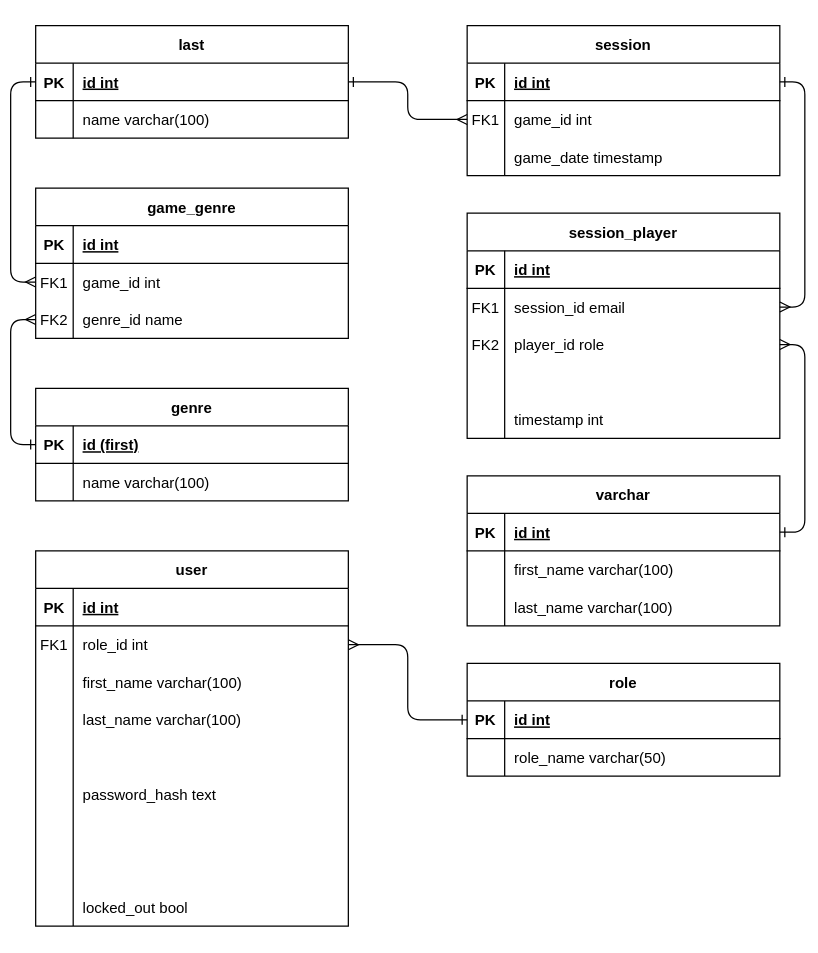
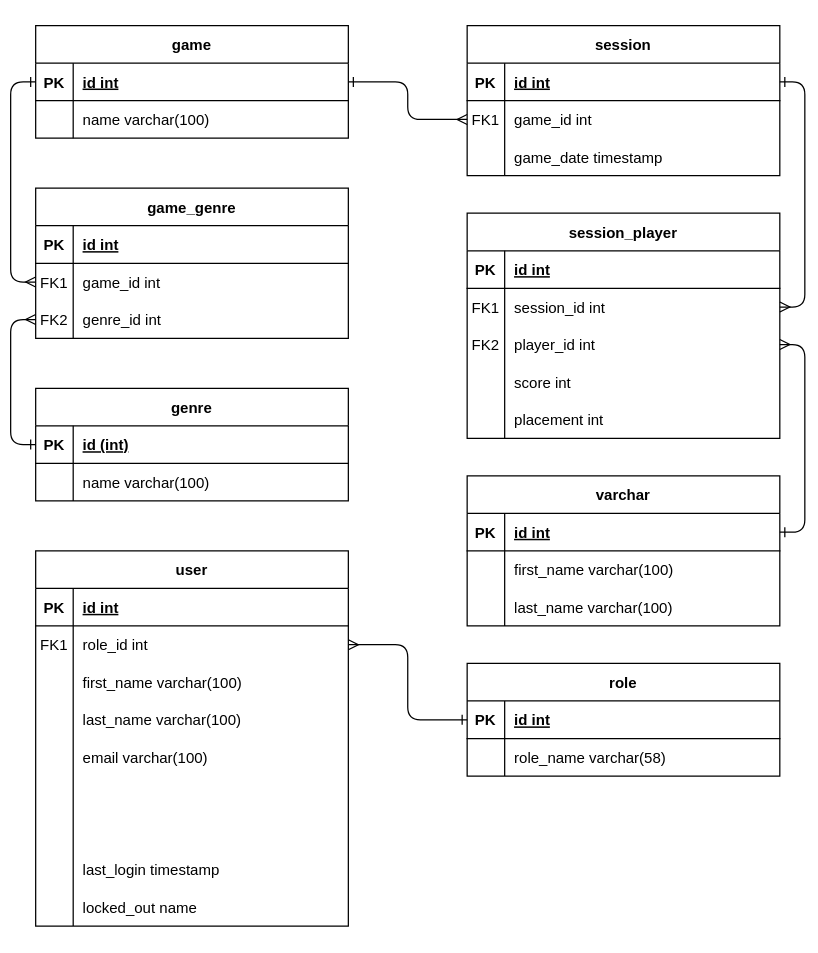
node "last": label "last" -> "game"
node "session_id email": label "session_id email" -> "session_id int"
node "genre_id name": label "genre_id name" -> "genre_id int"
node "player_id role": label "player_id role" -> "player_id int"
node "score int": added
node "timestamp int": label "timestamp int" -> "placement int"
node "id (first)": label "id (first)" -> "id (int)"
node "email varchar(100)": added
node "role_name varchar(50)": label "role_name varchar(50)" -> "role_name varchar(58)"
node "password_hash text": removed
node "last_login timestamp": added
node "locked_out bool": label "locked_out bool" -> "locked_out name"
